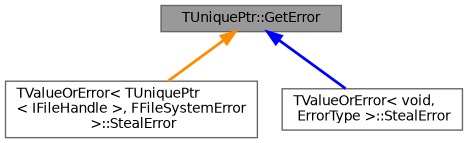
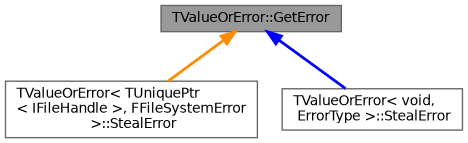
node "TUniquePtr::GetError": label "TUniquePtr::GetError" -> "TValueOrError::GetError"
